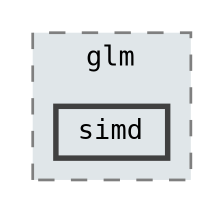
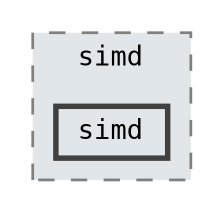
cluster "glm": label "glm" -> "simd"
